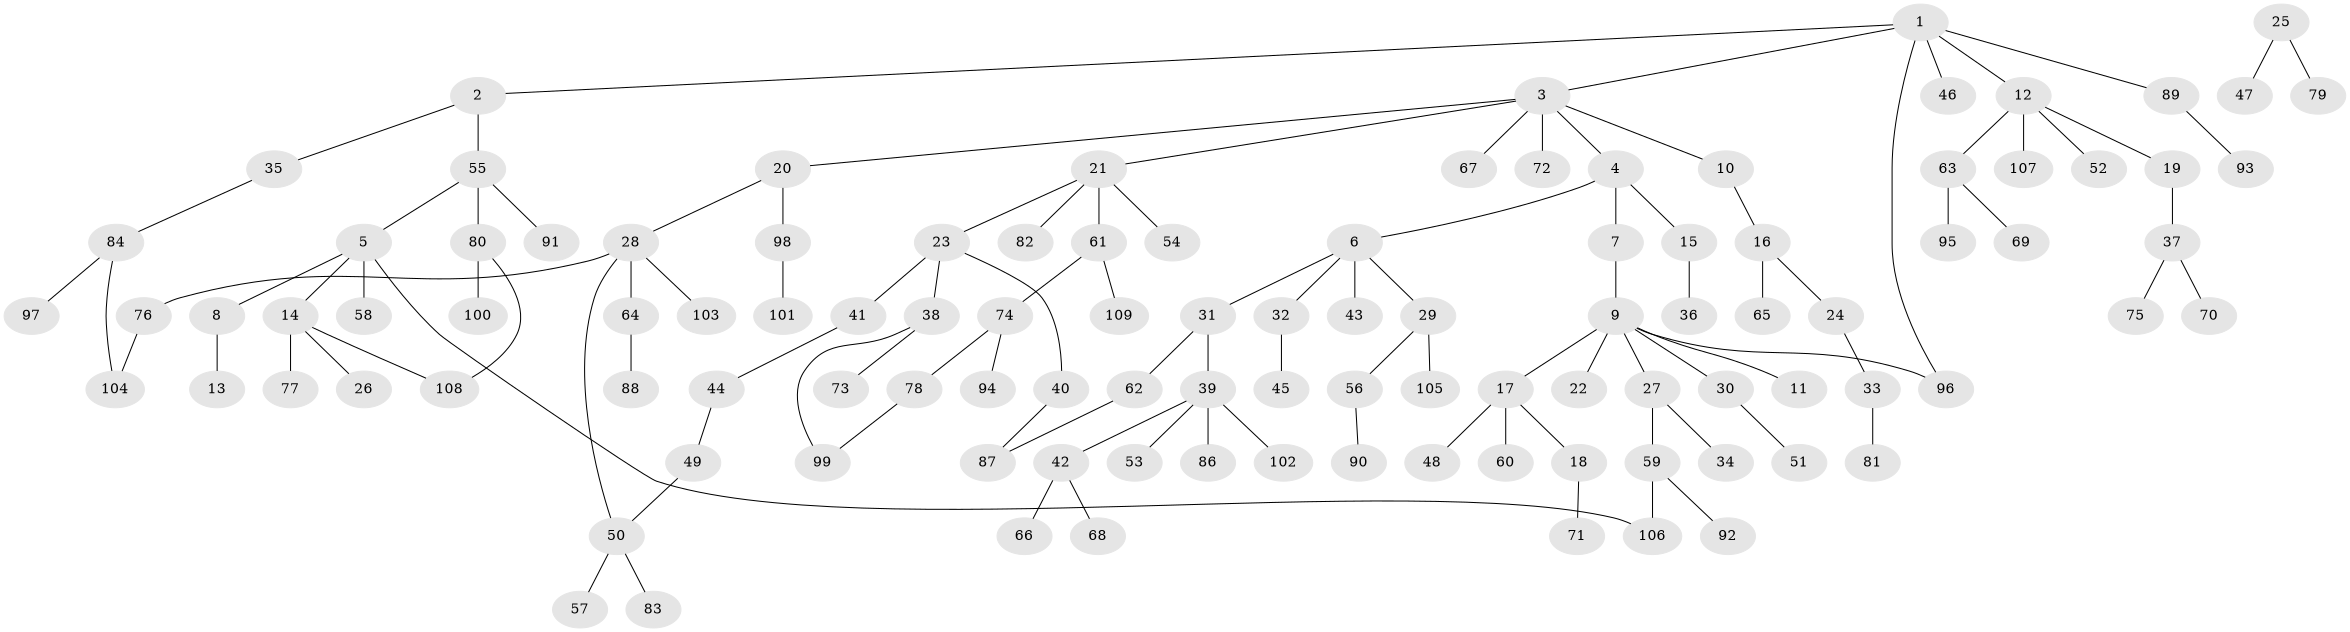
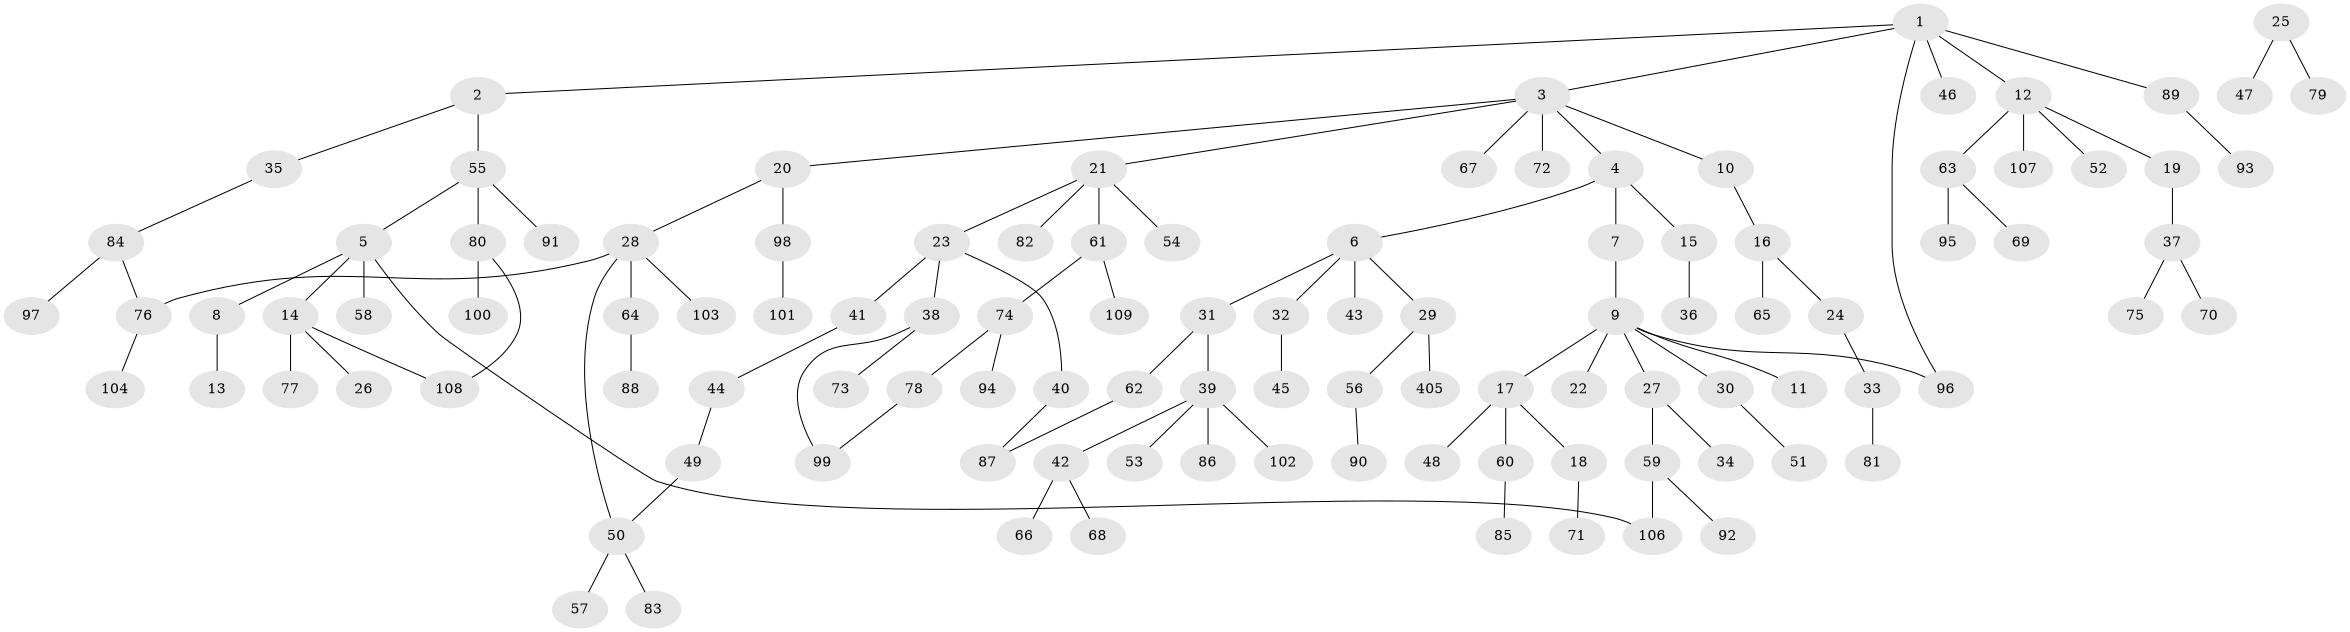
edge "84" -- "104": now "84" -- "76"
node "105": label "105" -> "405"
node "85": added
